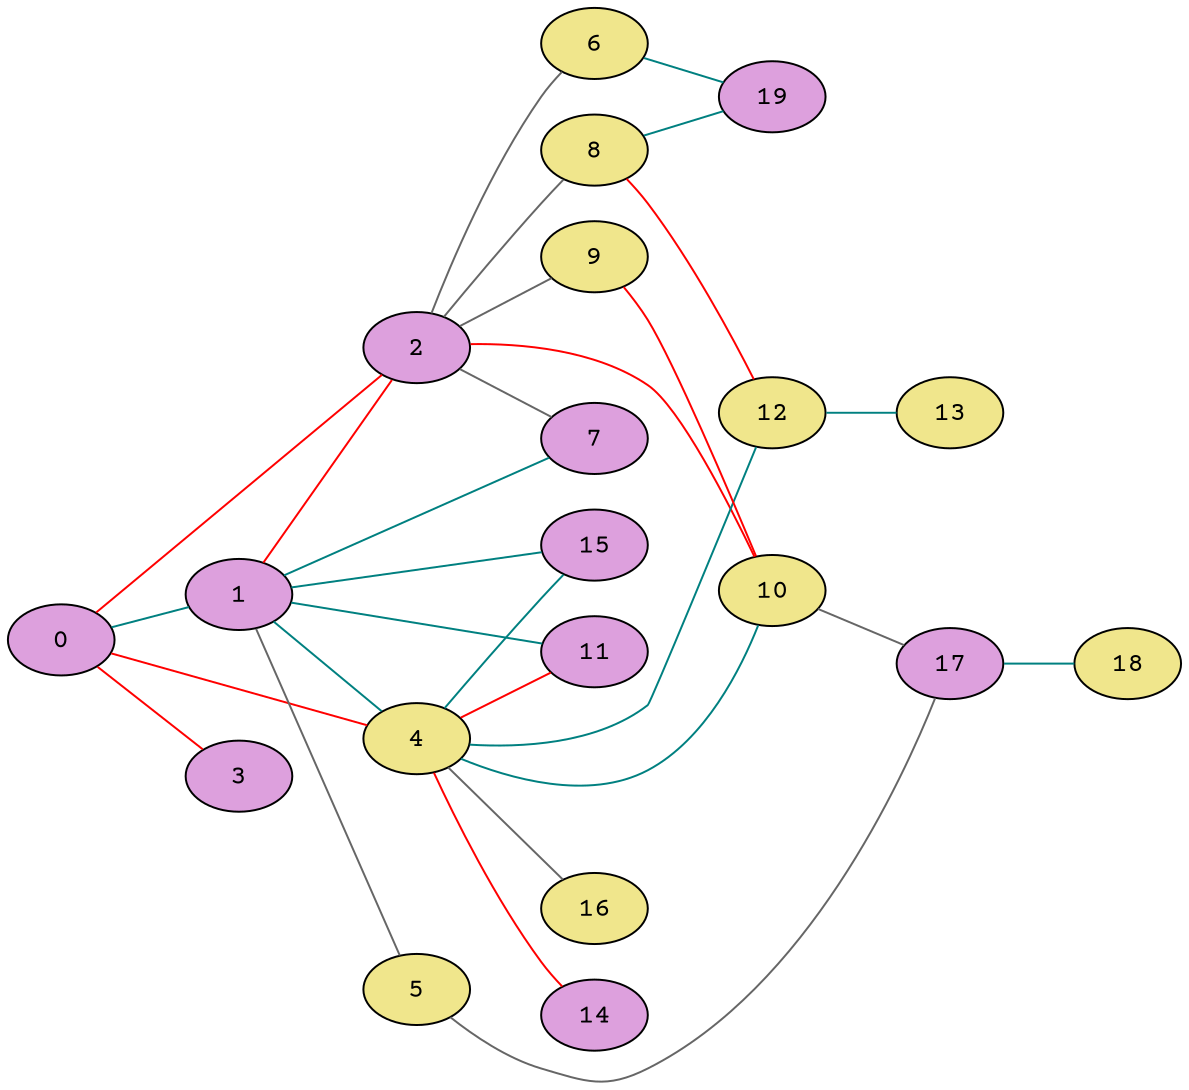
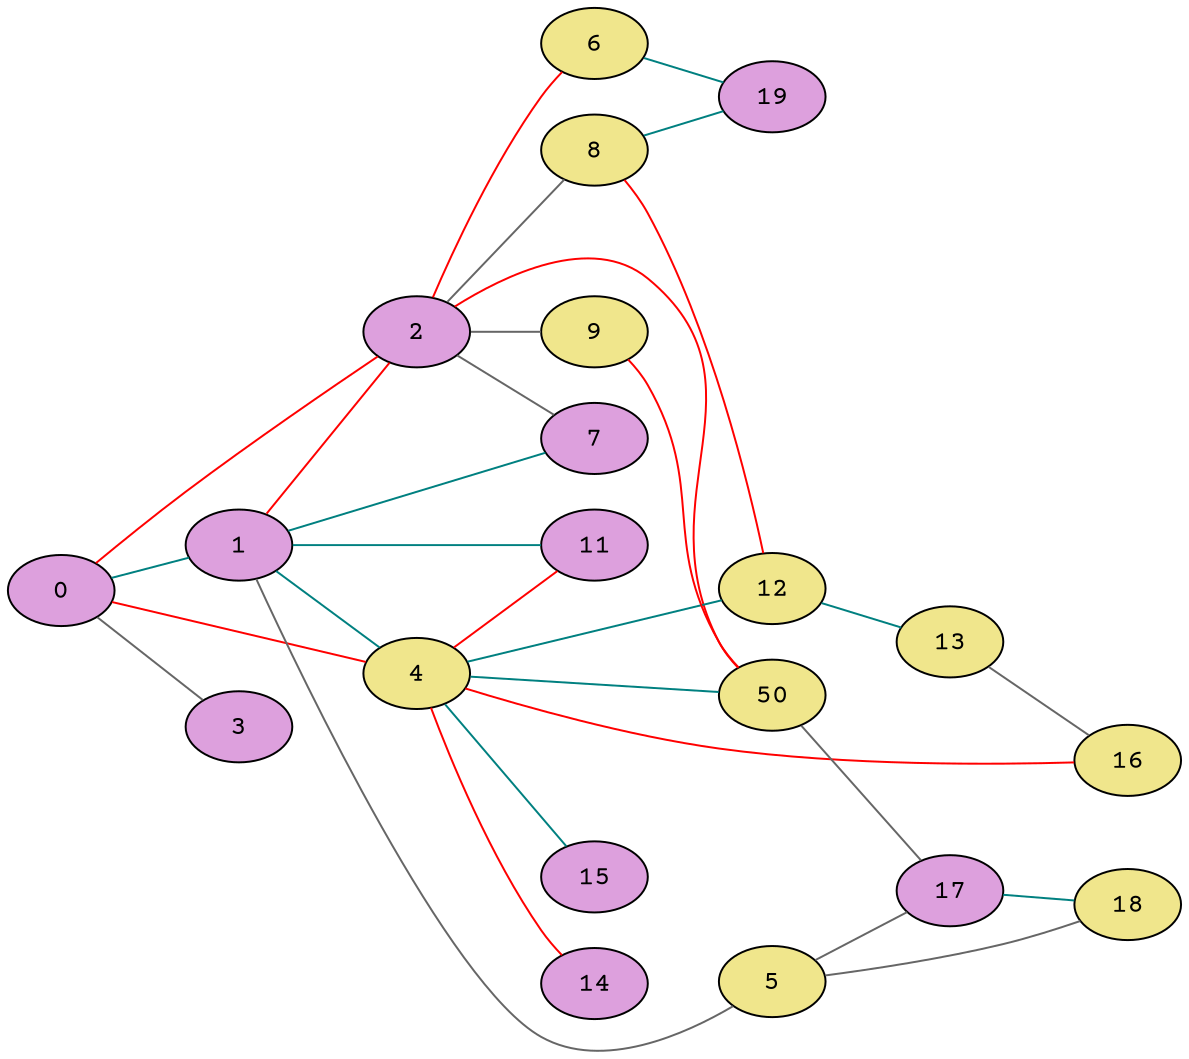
edge "6" -- "2": color gray40 -> red
edge "15" -- "1": removed
node "10": label "10" -> "50"
edge "13" -- "16": added
edge "0" -- "3": color red -> gray40
edge "4" -- "16": color gray40 -> red
edge "18" -- "5": added
